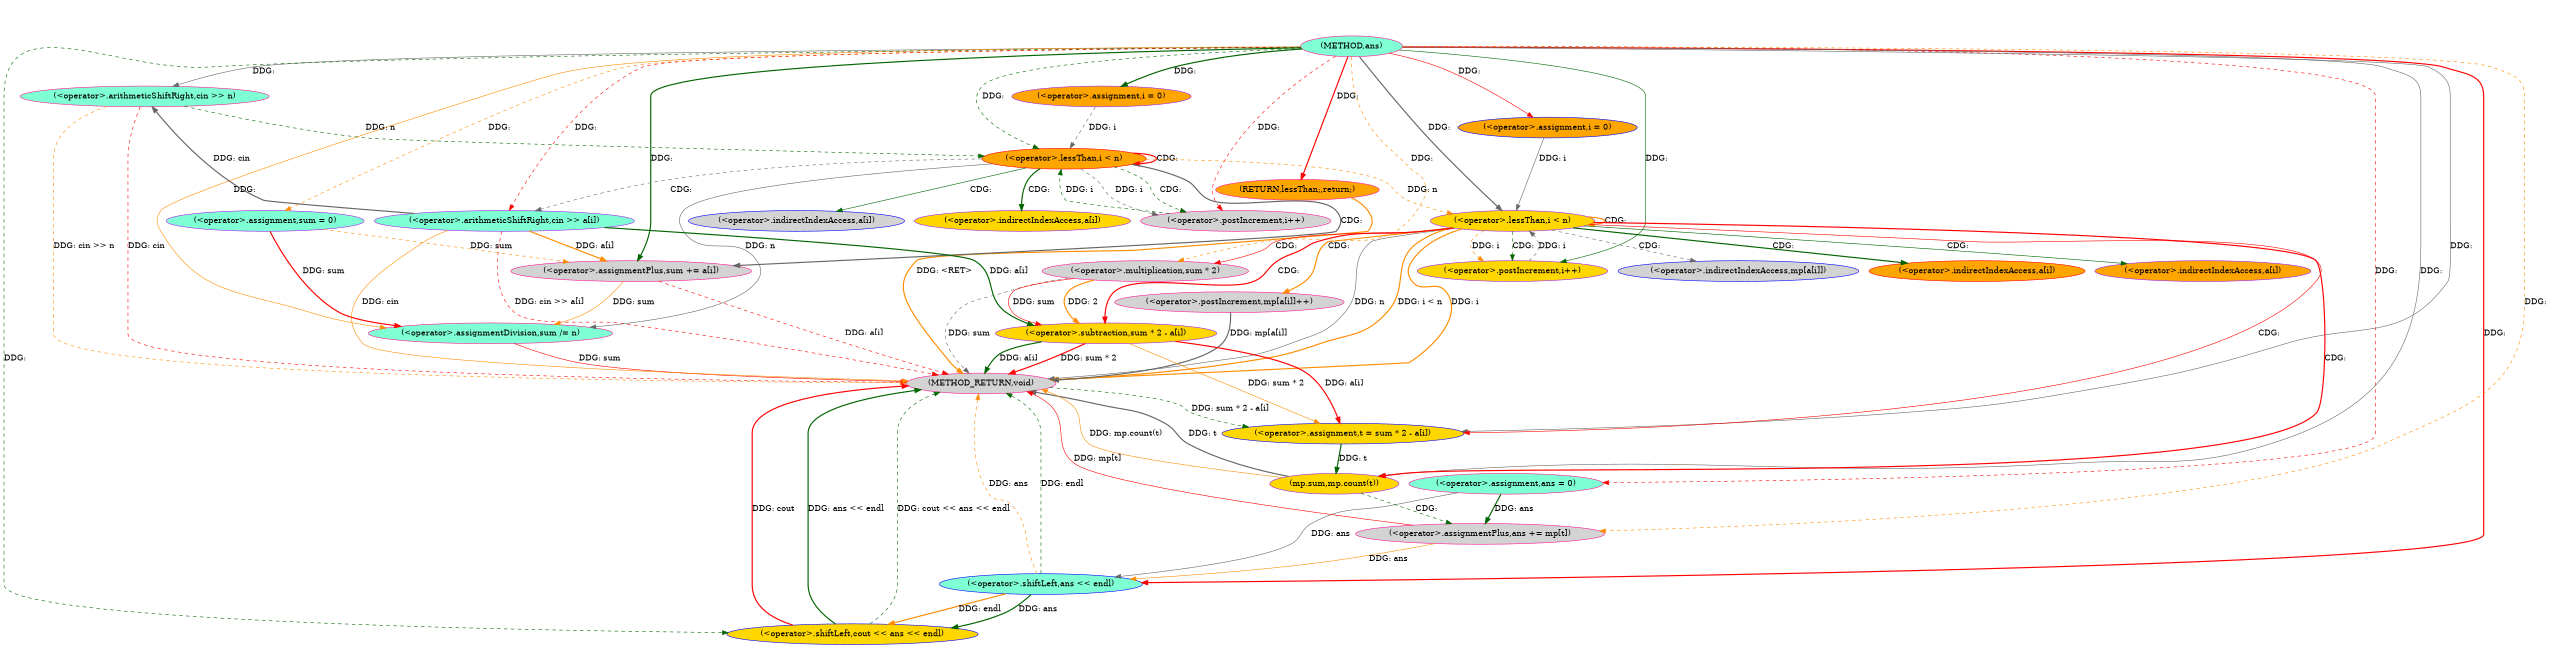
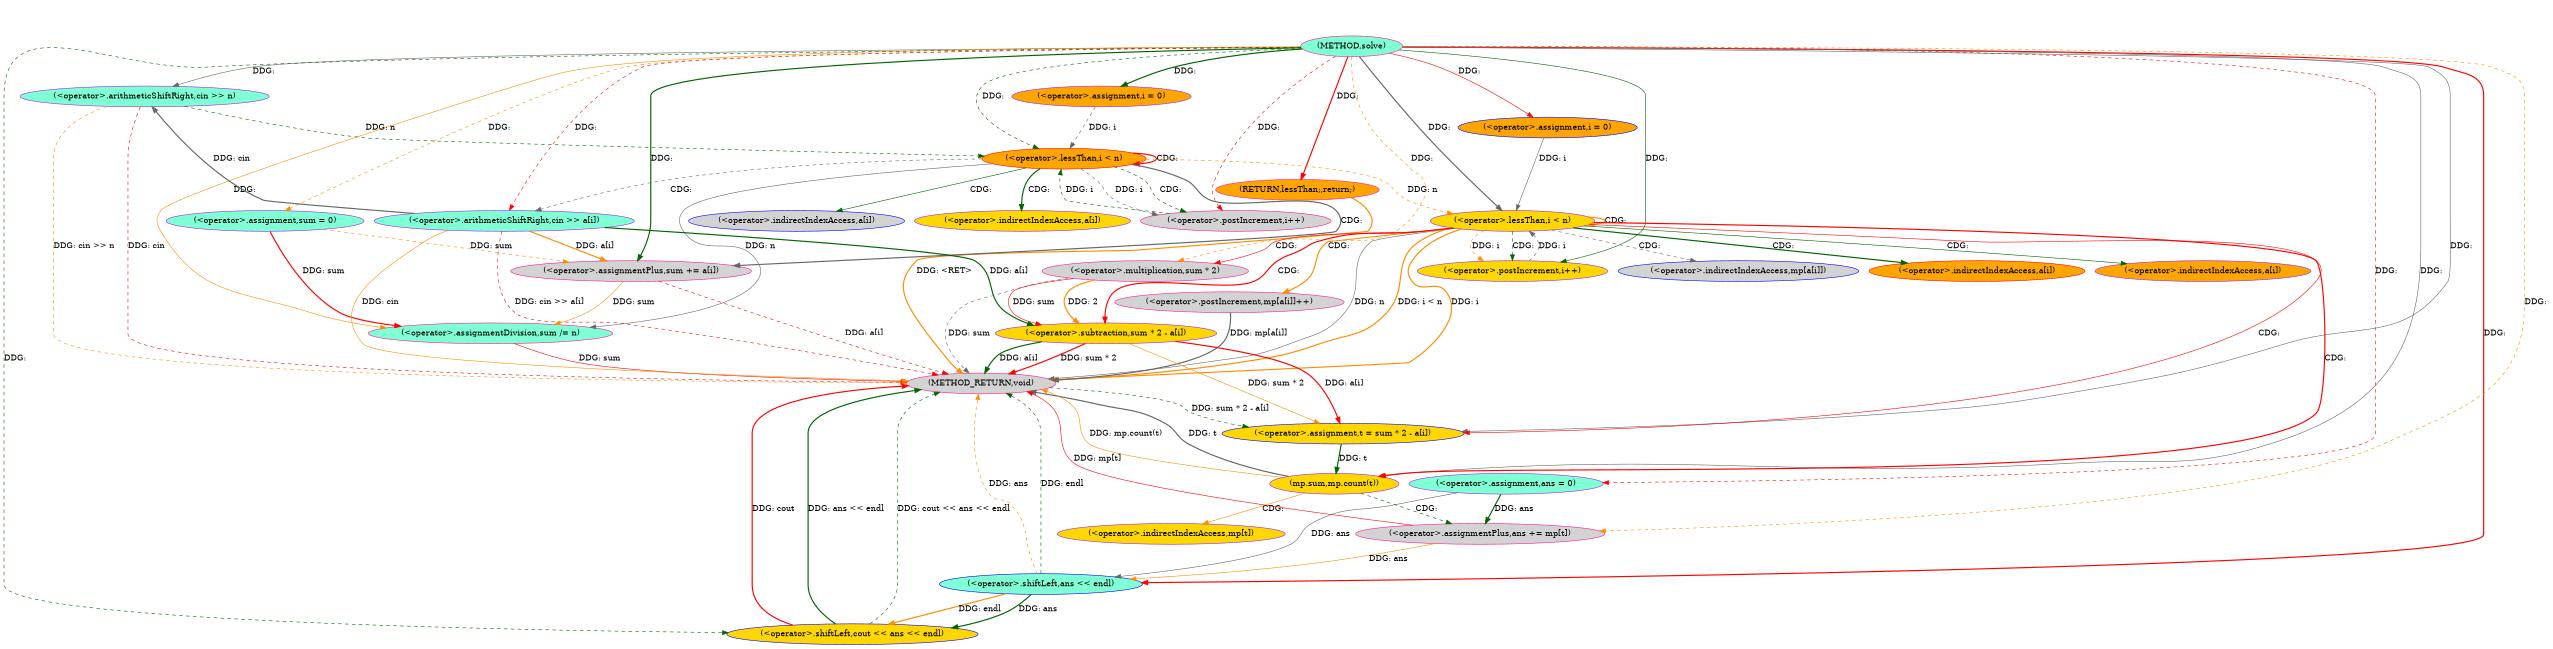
node "(METHOD,ans)": label "(METHOD,ans)" -> "(METHOD,solve)"
node "(<operator>.arithmeticShiftRight,cin >> n)": color deeppink -> purple
node "(<operator>.assignment,ans = 0)": color deeppink -> purple
node "(<operator>.indirectIndexAccess,mp[t])": added
